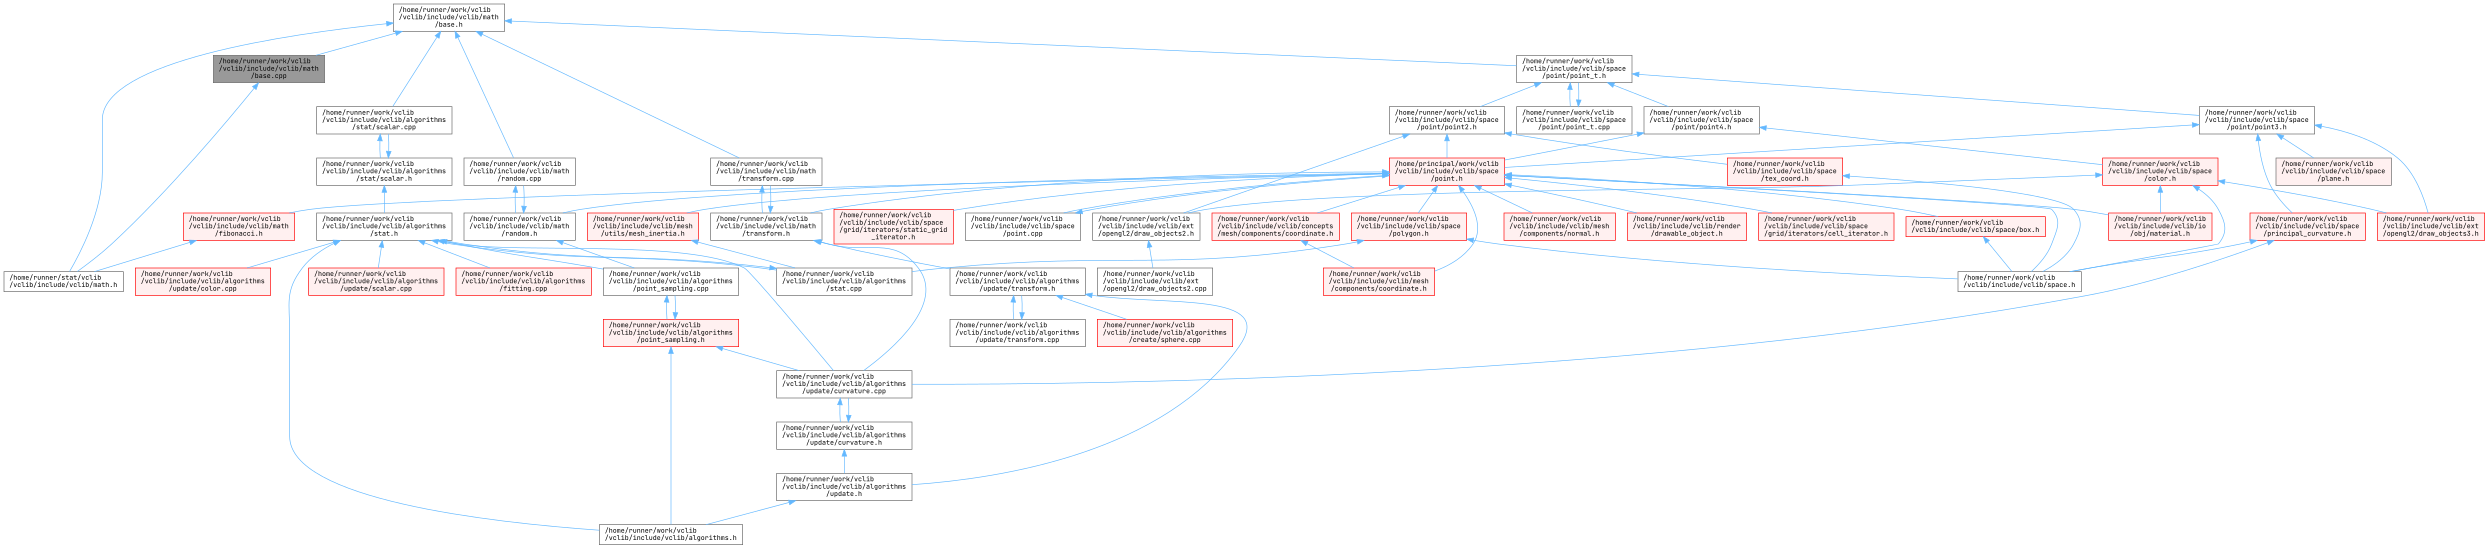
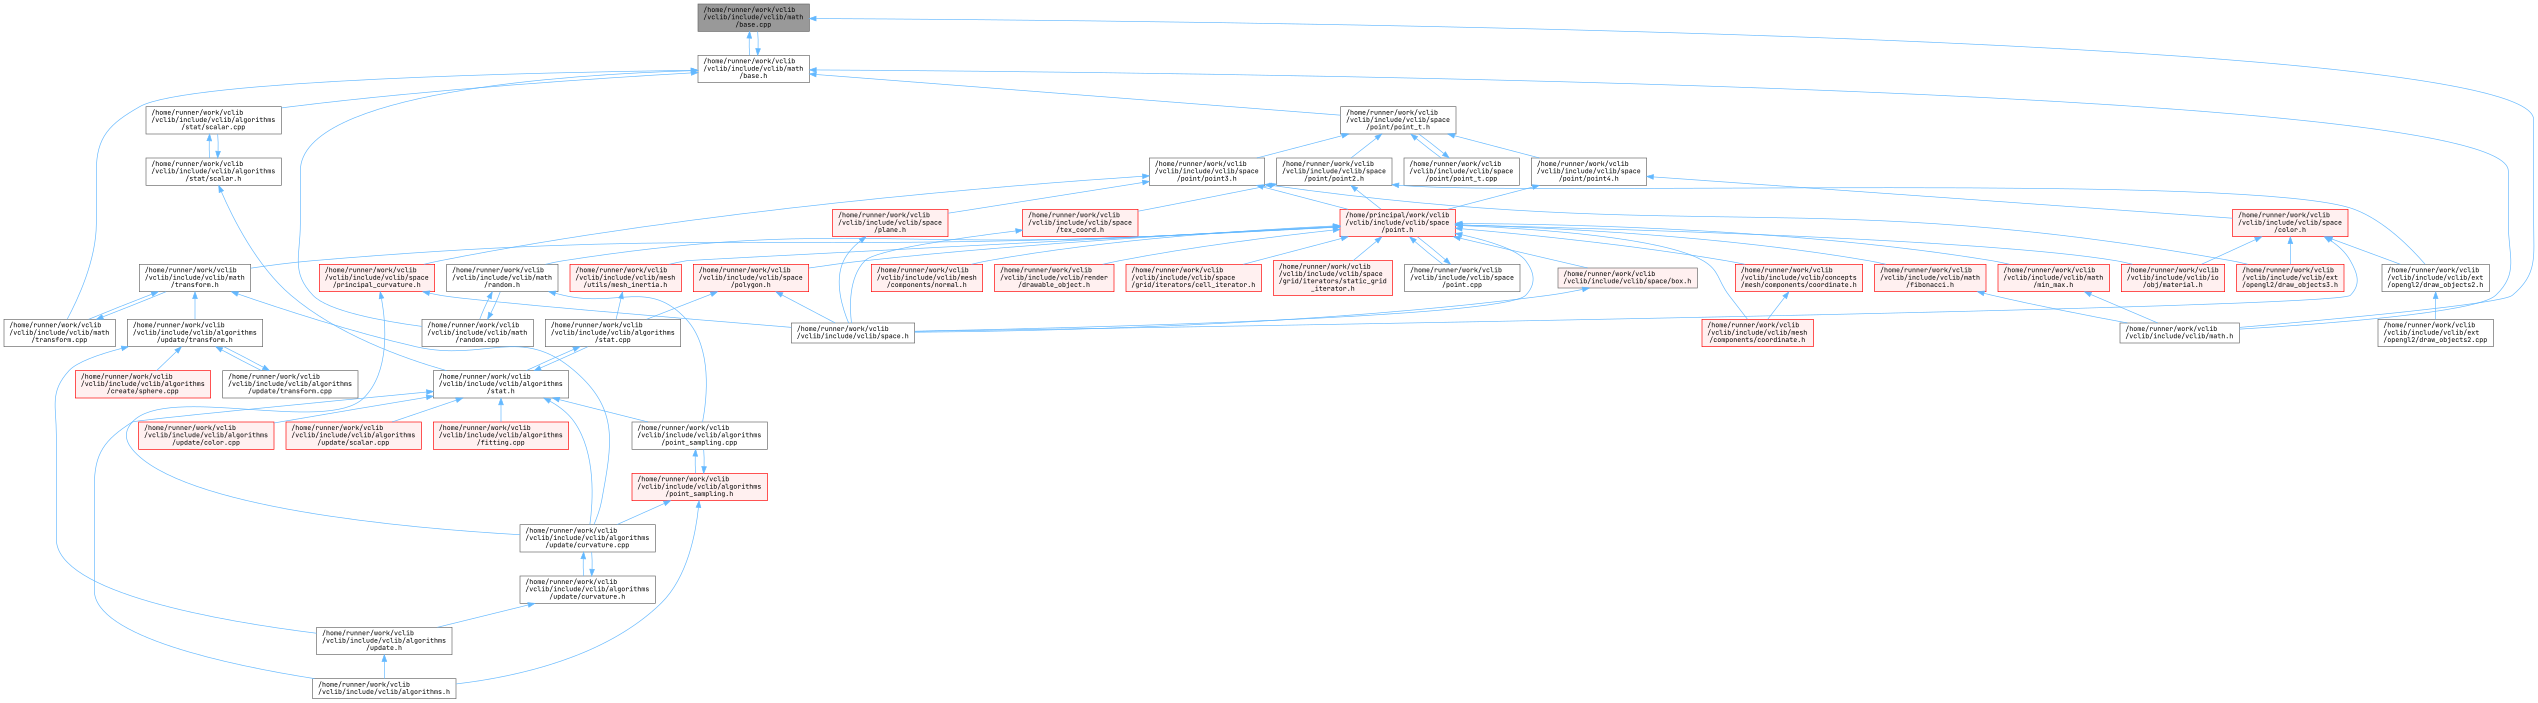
edge "/home/runner/work/vclib /vclib/include/vclib/math /base.h" -> "/home/runner/work/vclib /vclib/include/vclib/math /base.cpp": added
node "/home/runner/work/vclib /vclib/include/vclib/space /plane.h": color grey40 -> red
node "/home/runner/work/vclib /vclib/include/vclib/space/box.h": color red -> grey40
node "/home/runner/work/vclib /vclib/include/vclib/math /min_max.h": added
edge "/home/runner/work/vclib /vclib/include/vclib/space.h" -> "/home/runner/work/vclib /vclib/include/vclib/space /plane.h": added
node "/home/runner/stat/vclib /vclib/include/vclib/math.h": label "/home/runner/stat/vclib /vclib/include/vclib/math.h" -> "/home/runner/work/vclib /vclib/include/vclib/math.h"
